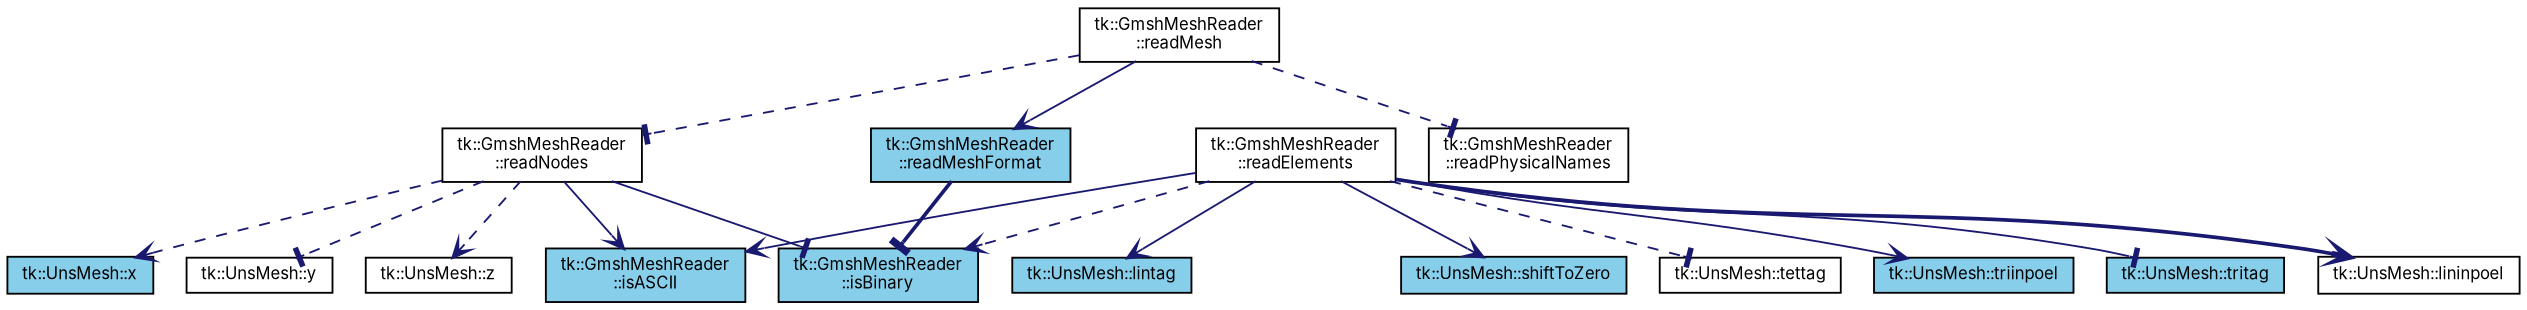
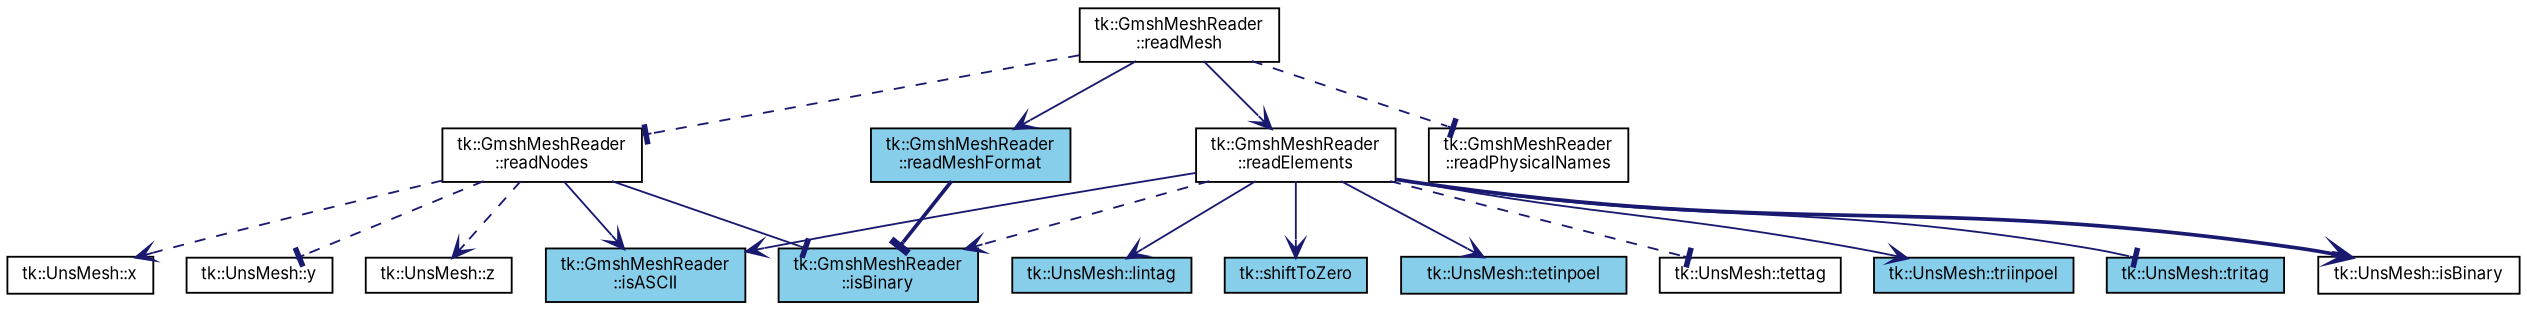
edge "tk::GmshMeshReader ::readMesh" -> "tk::GmshMeshReader ::readElements": added
node "tk::UnsMesh::x": fillcolor skyblue -> white
node "tk::shiftToZero": added
node "tk::UnsMesh::shiftToZero": label "tk::UnsMesh::shiftToZero" -> "tk::UnsMesh::tetinpoel"
node "tk::UnsMesh::lininpoel": label "tk::UnsMesh::lininpoel" -> "tk::UnsMesh::isBinary"
